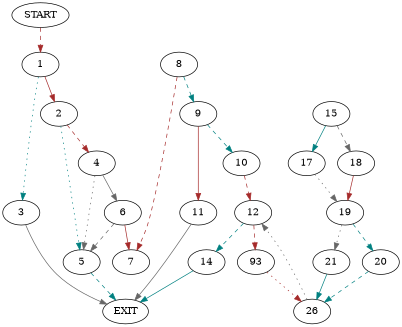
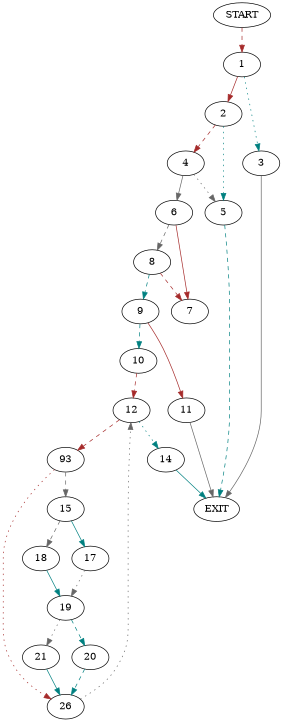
edge "18" -> "19": color brown -> teal
edge "6" -> "5": now "6" -> "8"
edge "12" -> "14": style dashed -> dotted
edge "93" -> "15": added
